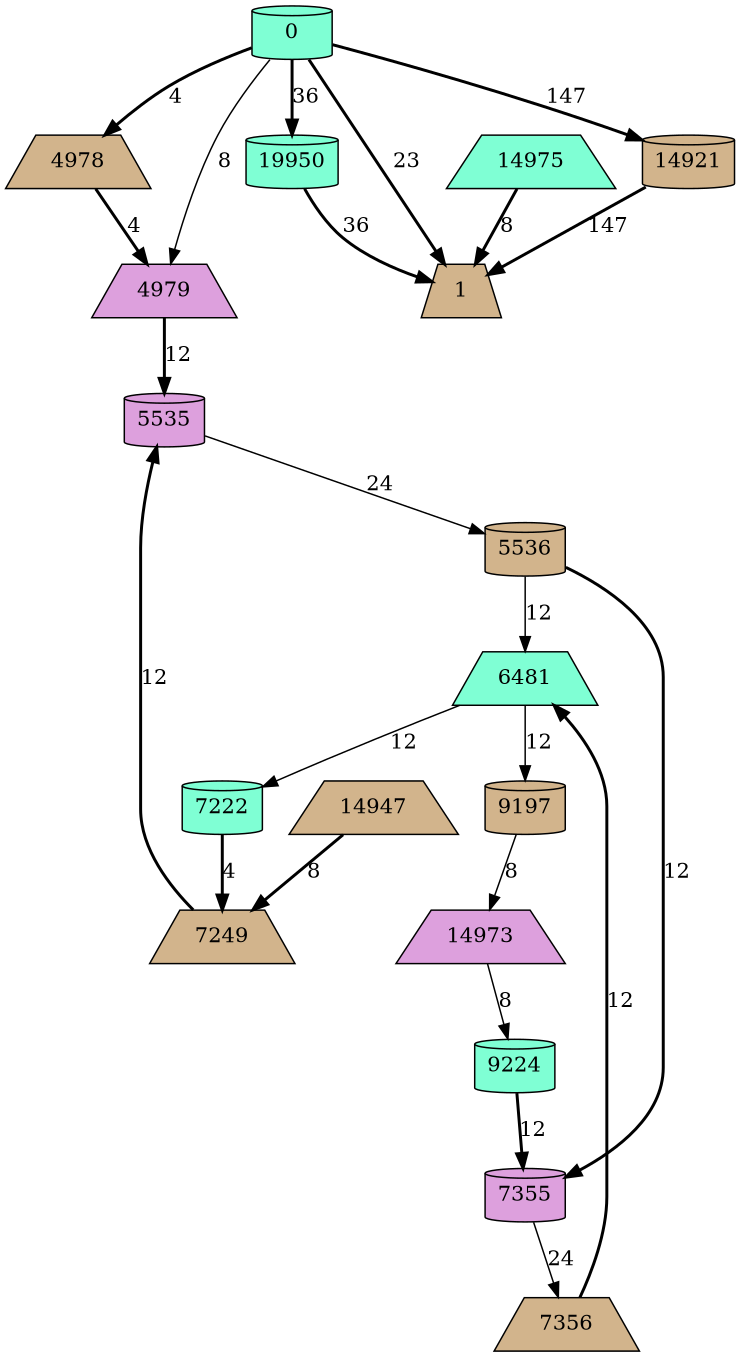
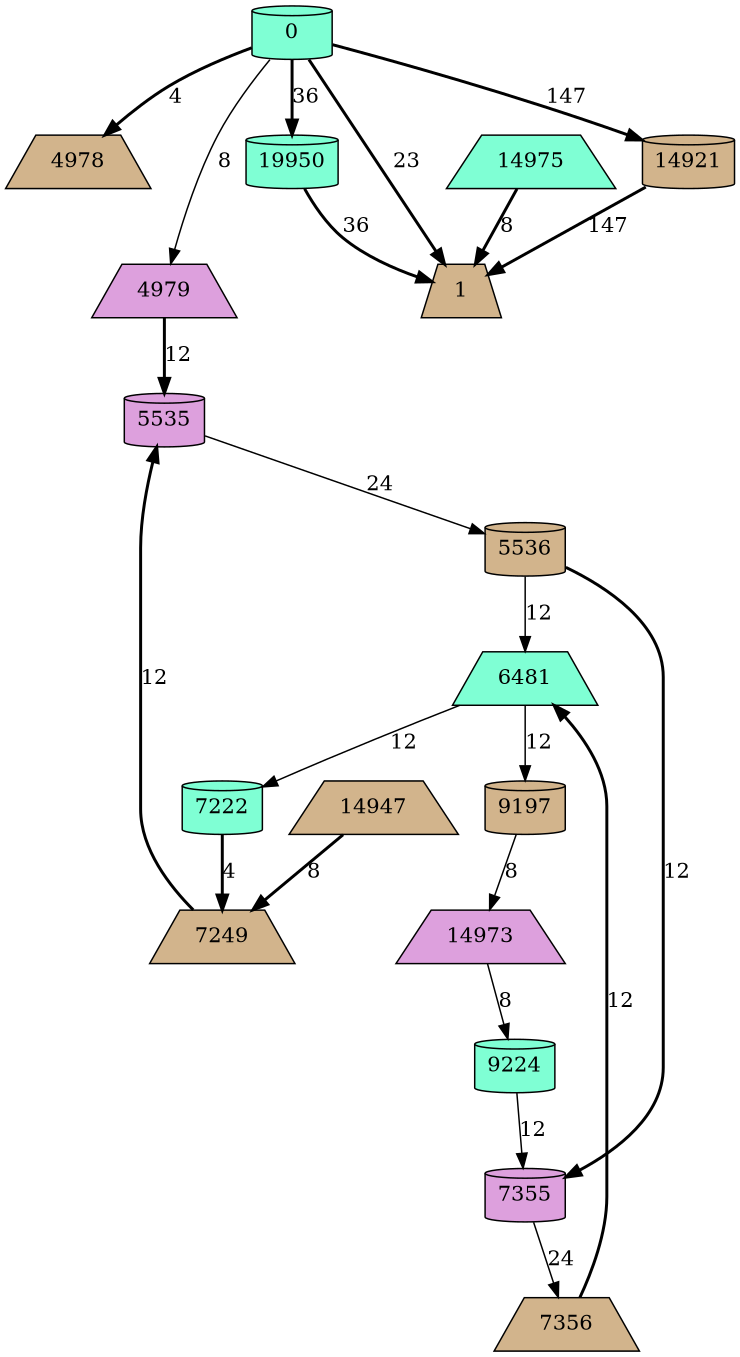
edge "4978" -> "4979": removed, label "4"
edge "9224" -> "7355": style bold -> solid
